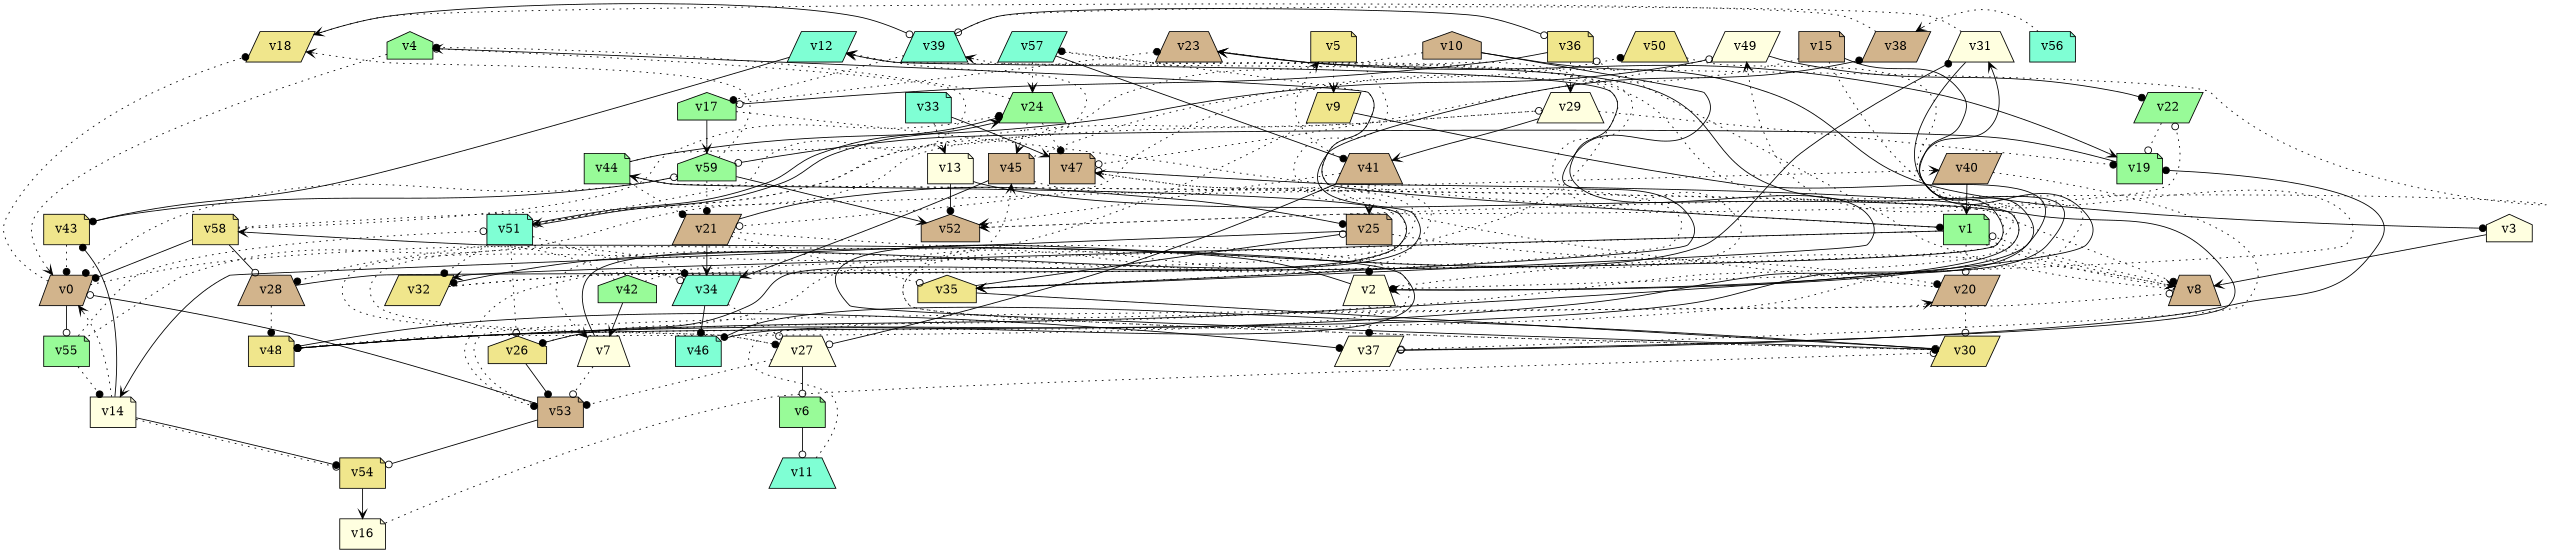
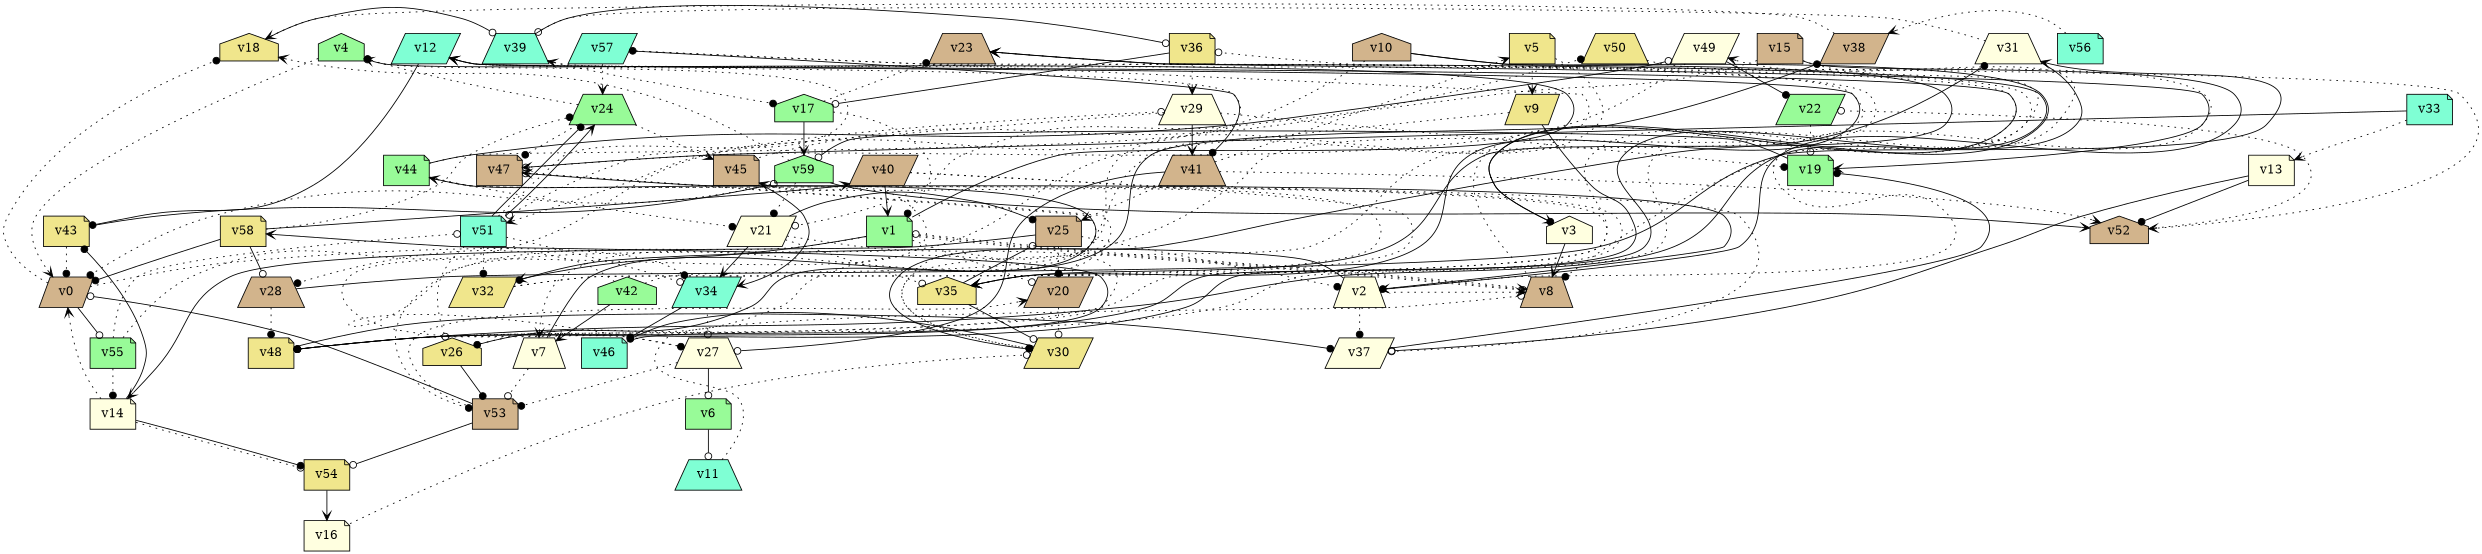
node "v18": shape parallelogram -> house
edge "v12" -> "v3": added
edge "v58" -> "v40": style dotted -> solid
edge "v40" -> "v35": added
node "v21": fillcolor tan -> lightyellow
